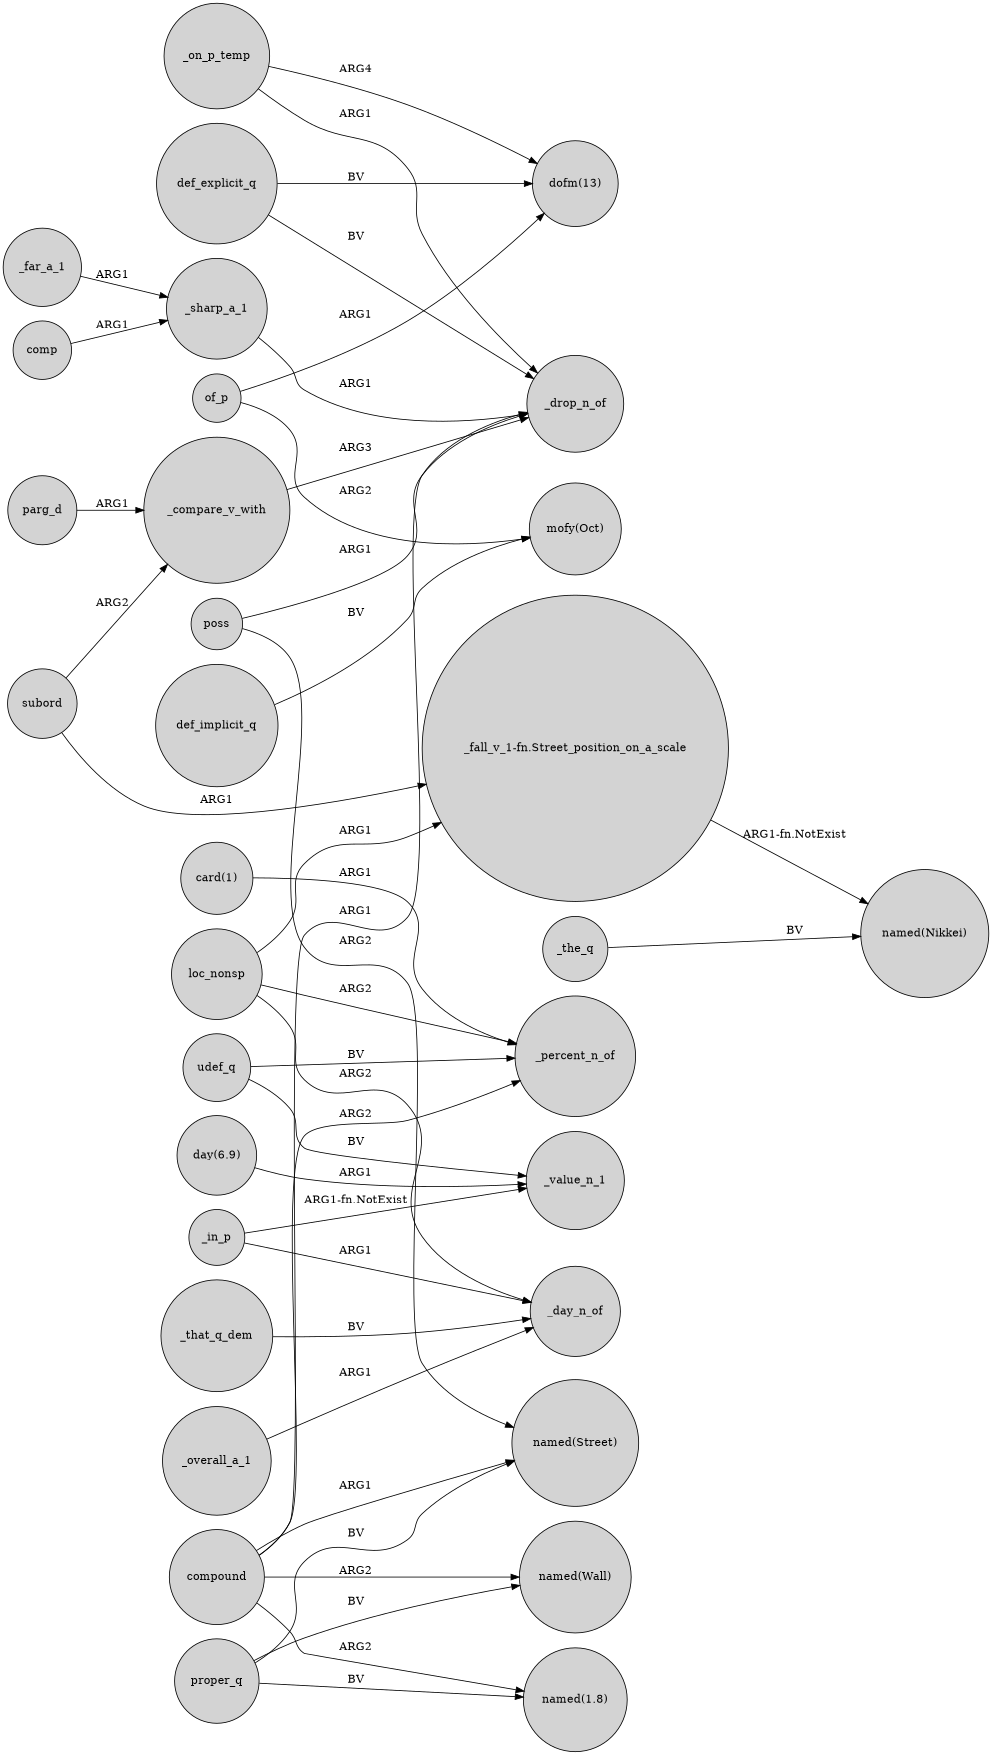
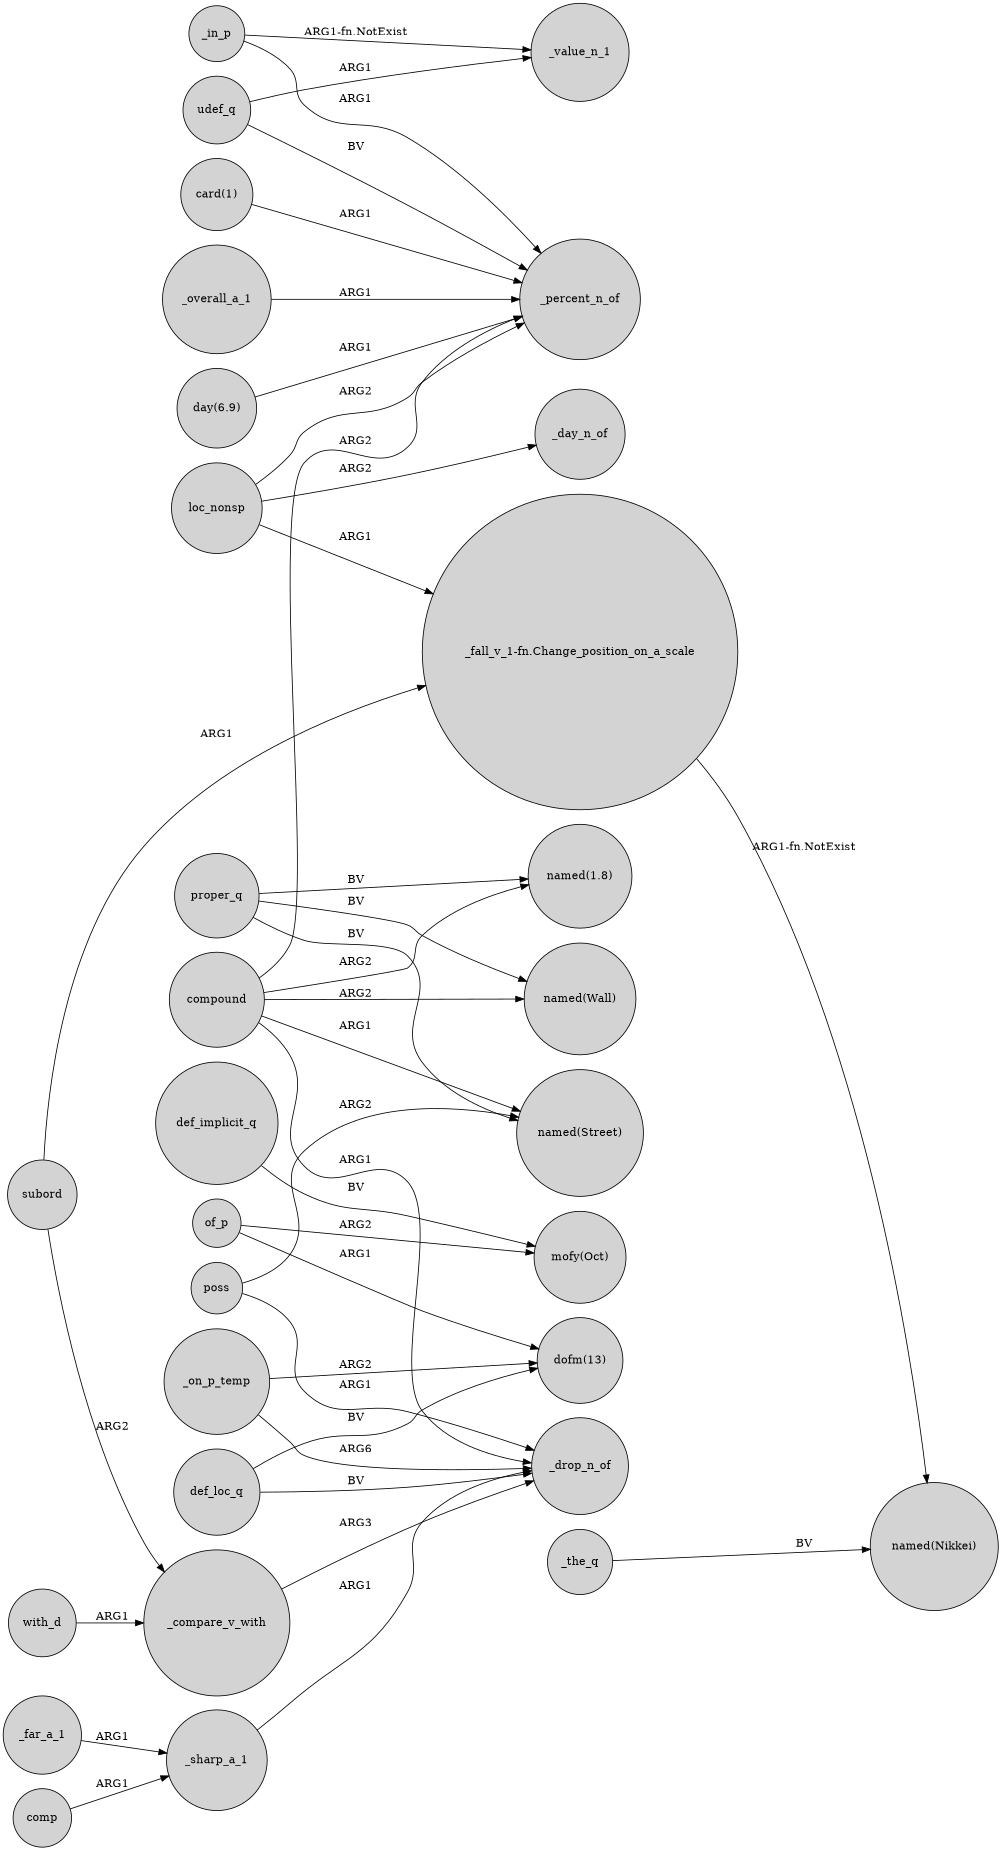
edge "_on_p_temp" -> "dofm(13)": label "ARG4" -> "ARG2"
edge "_on_p_temp" -> "_drop_n_of": label "ARG1" -> "ARG6"
node "def_explicit_q": label "def_explicit_q" -> "def_loc_q"
node "parg_d": label "parg_d" -> "with_d"
node "_fall_v_1-fn.Street_position_on_a_scale": label "_fall_v_1-fn.Street_position_on_a_scale" -> "_fall_v_1-fn.Change_position_on_a_scale"
edge "udef_q" -> "_value_n_1": label "BV" -> "ARG1"
edge "day(6.9)" -> "_value_n_1": now "day(6.9)" -> "_percent_n_of"
edge "_in_p" -> "_day_n_of": now "_in_p" -> "_percent_n_of"
node "_that_q_dem": removed
edge "_overall_a_1" -> "_day_n_of": now "_overall_a_1" -> "_percent_n_of"
